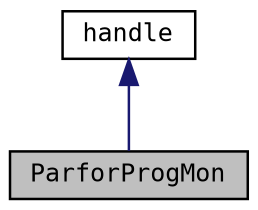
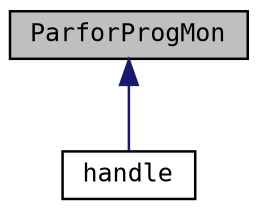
edge "ParforProgMon" -> "handle": reversed
